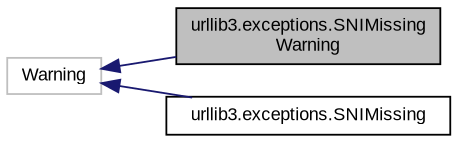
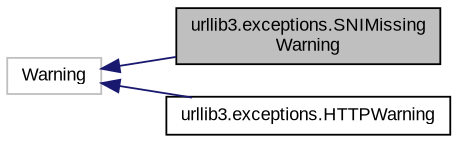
node "urllib3.exceptions.SNIMissing": label "urllib3.exceptions.SNIMissing" -> "urllib3.exceptions.HTTPWarning"
